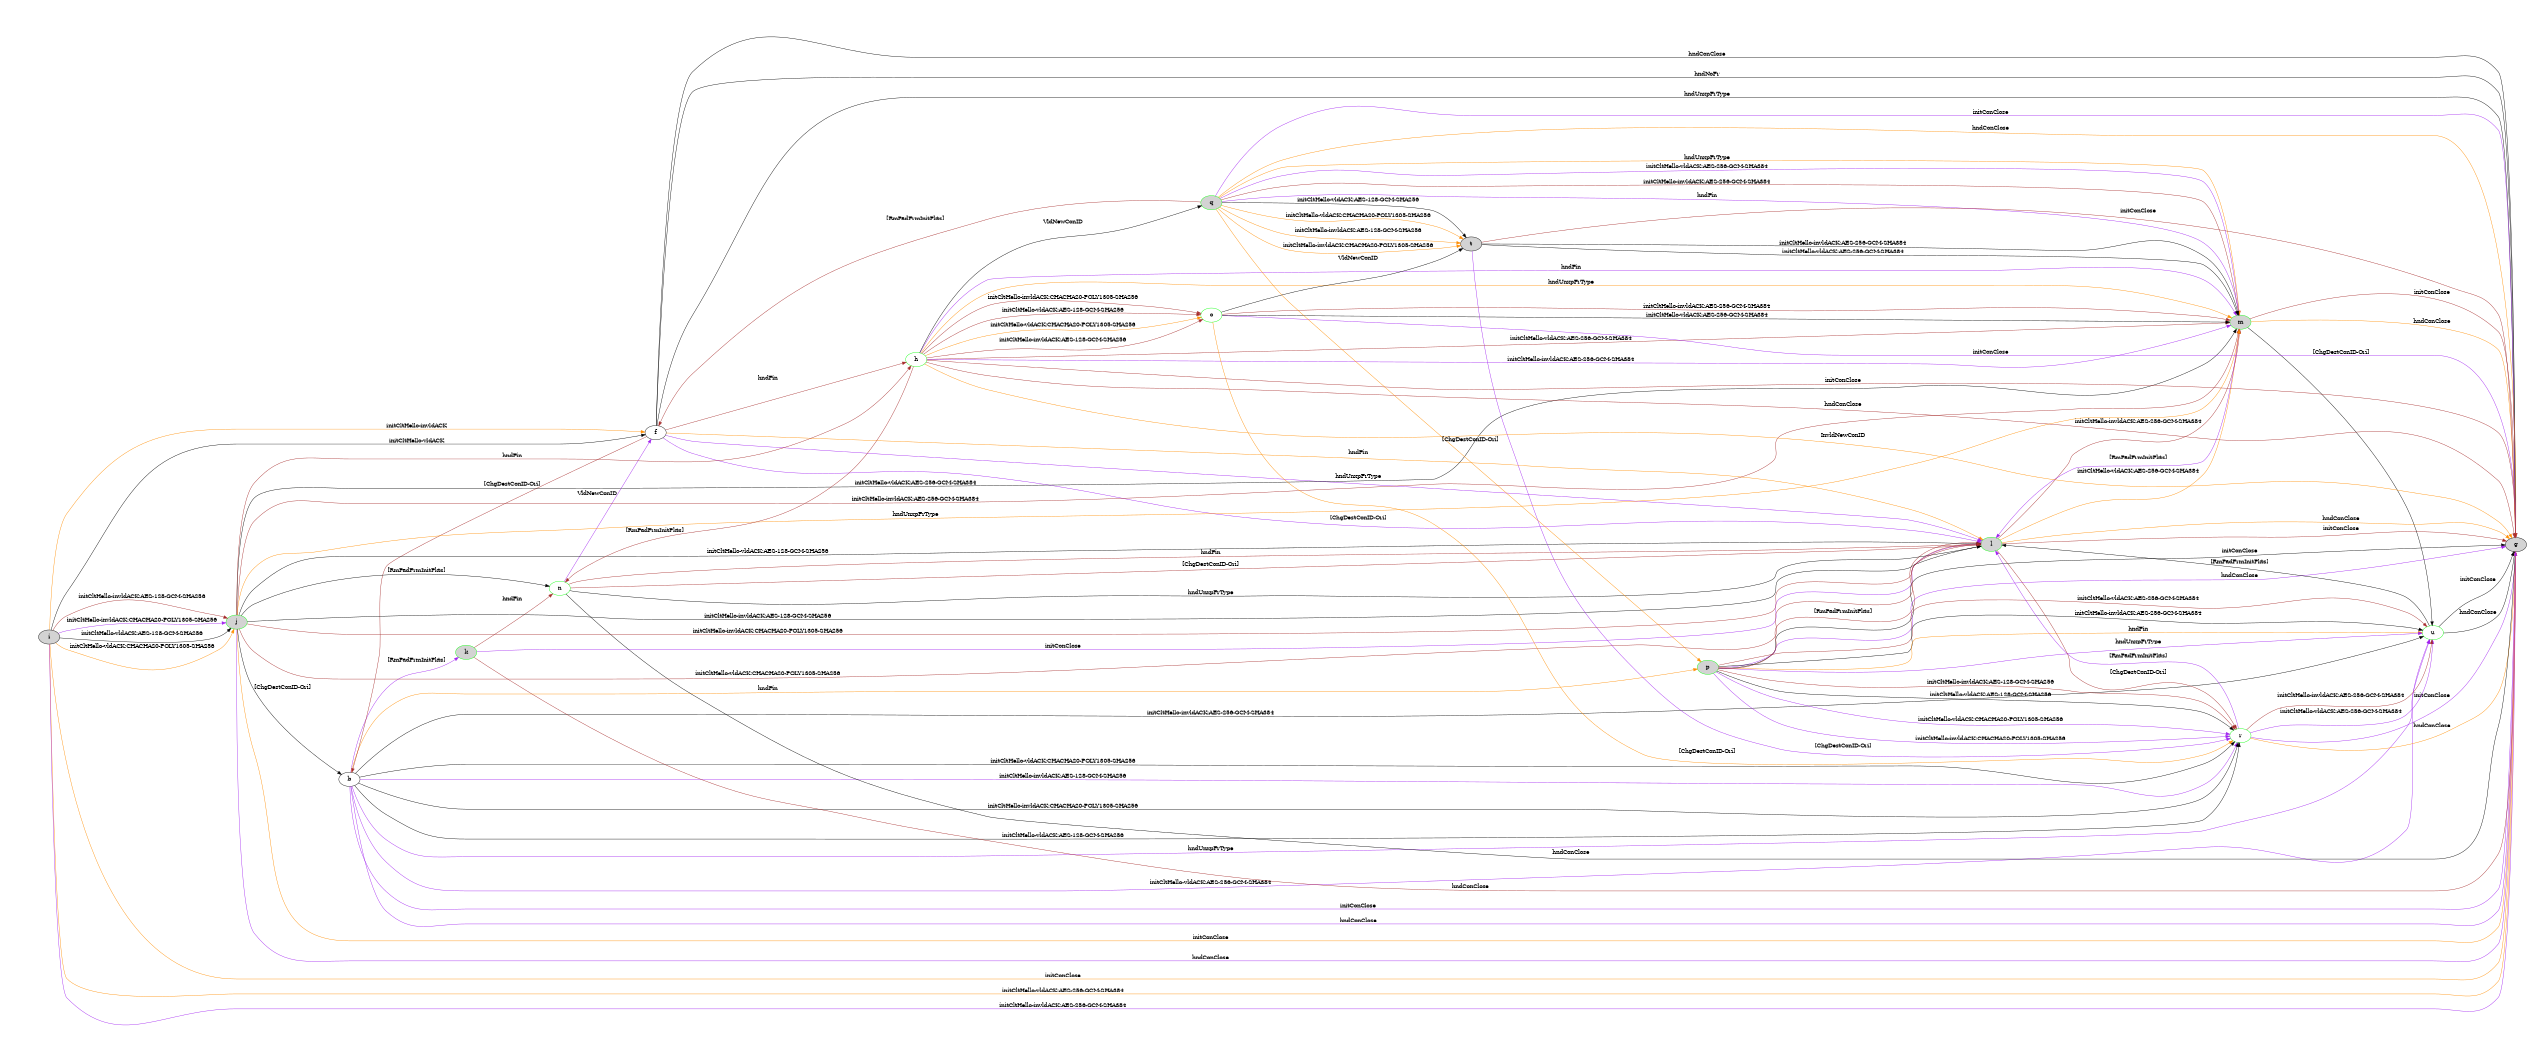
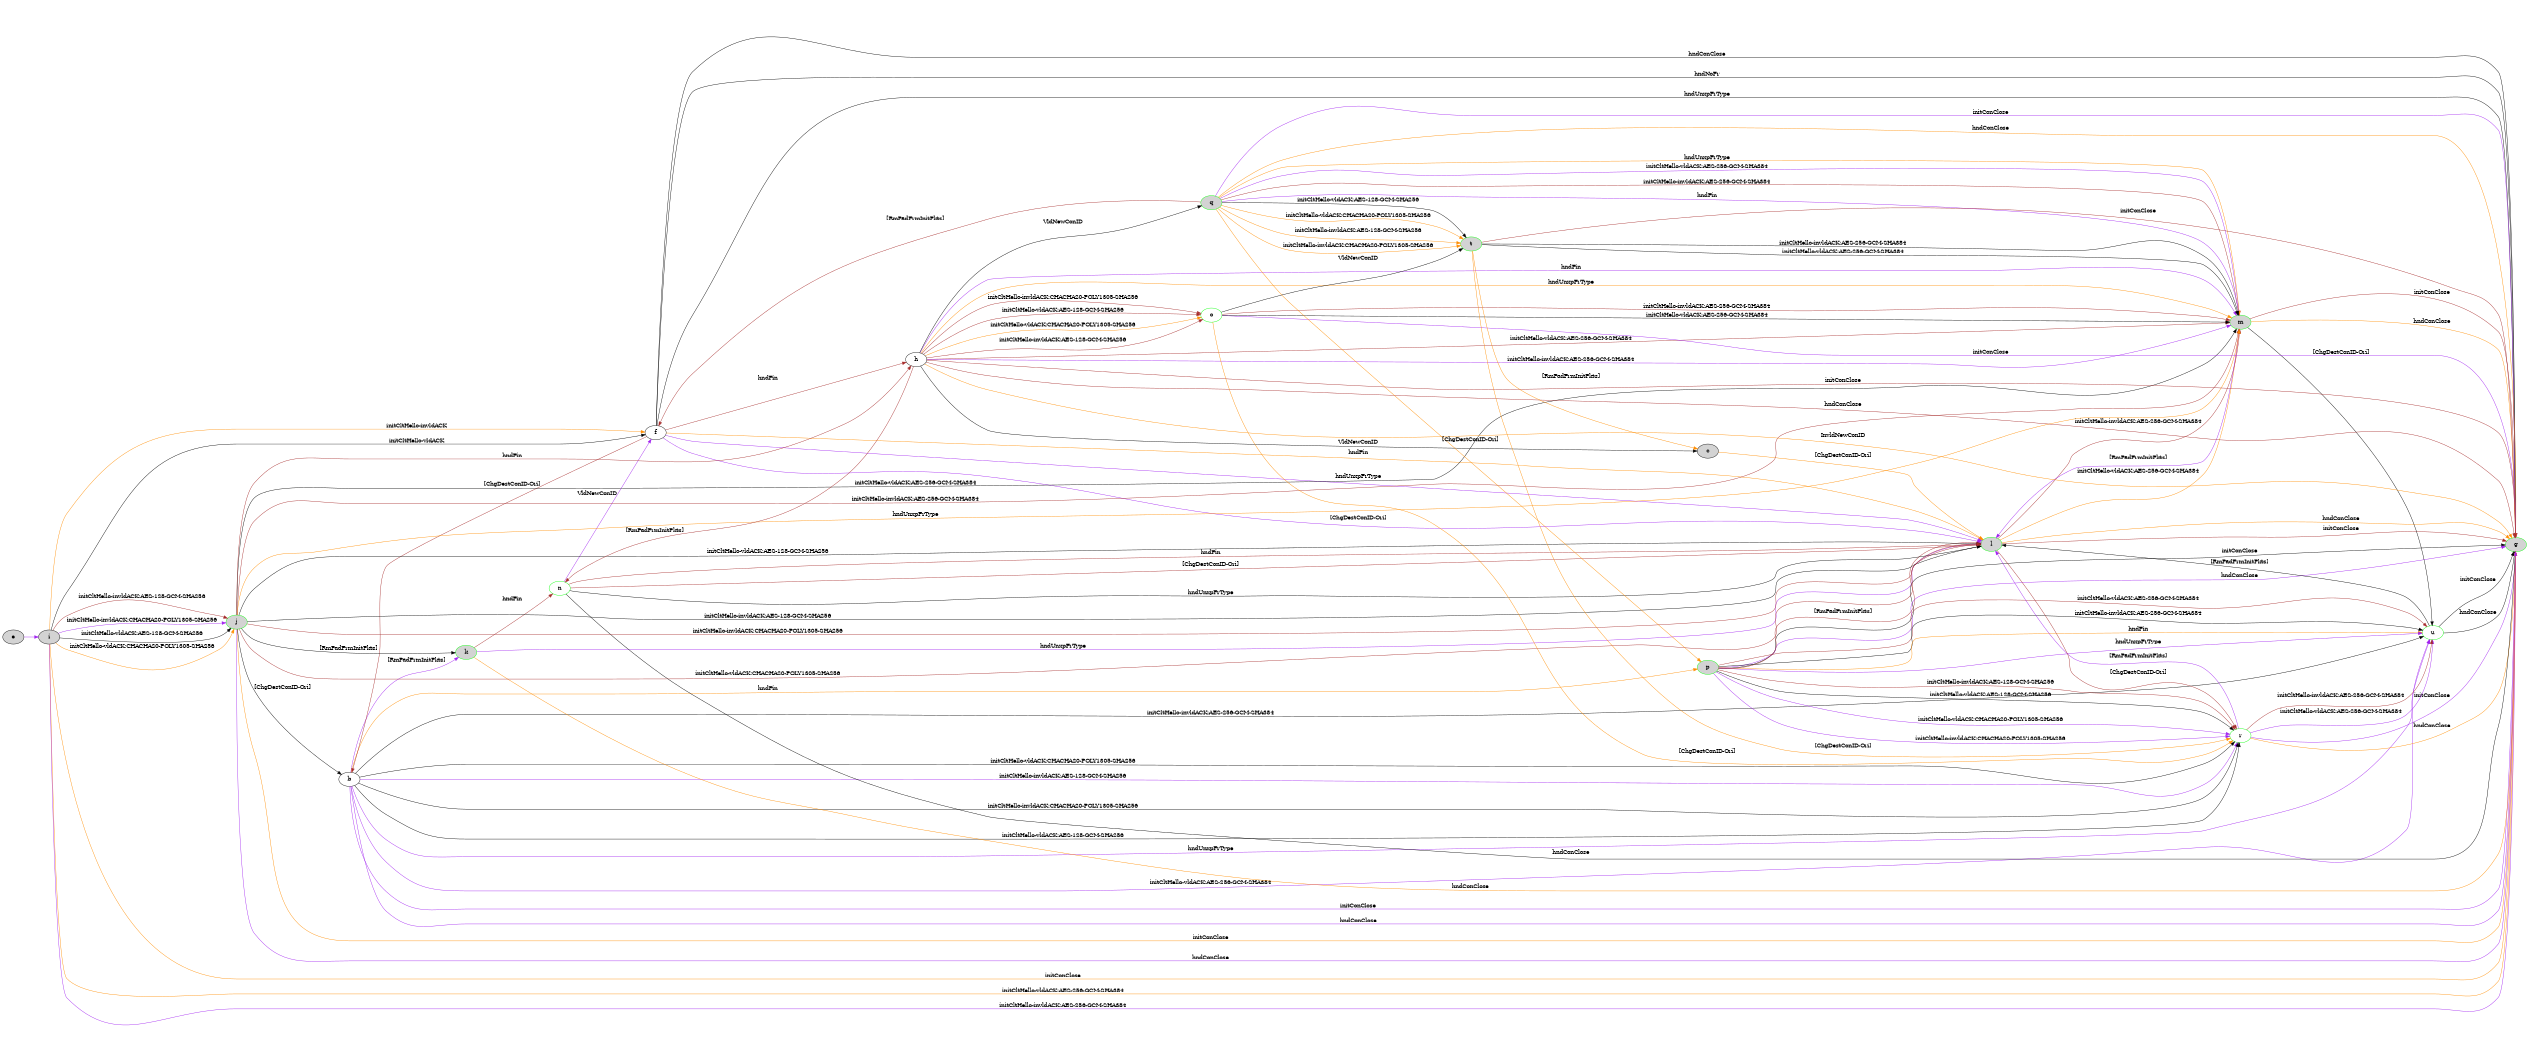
node "t": color black -> green
node "h": color green -> black
node "c": added
node "g": color black -> green
edge "j" -> "n": now "j" -> "k"
node "e": added
edge "k" -> "l": label "initConClose " -> "hndUnxpFrType "
edge "t" -> "r": color purple -> darkorange
edge "k" -> "g": color brown -> darkorange
